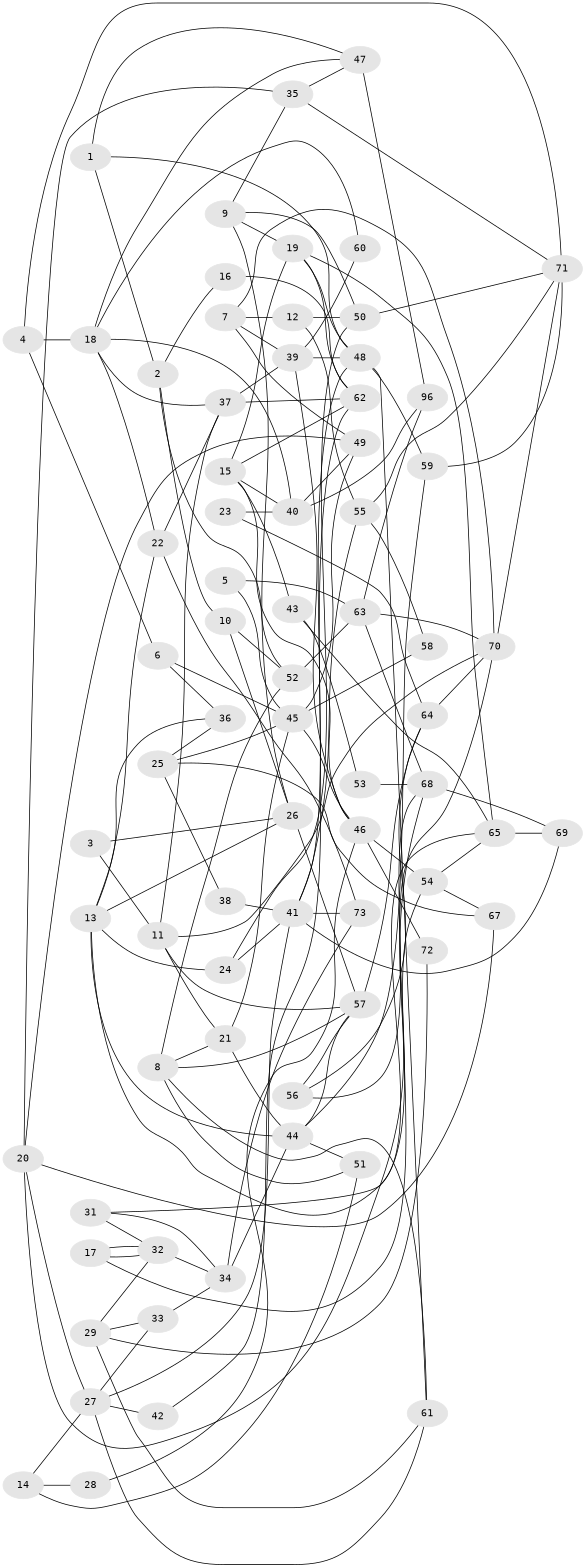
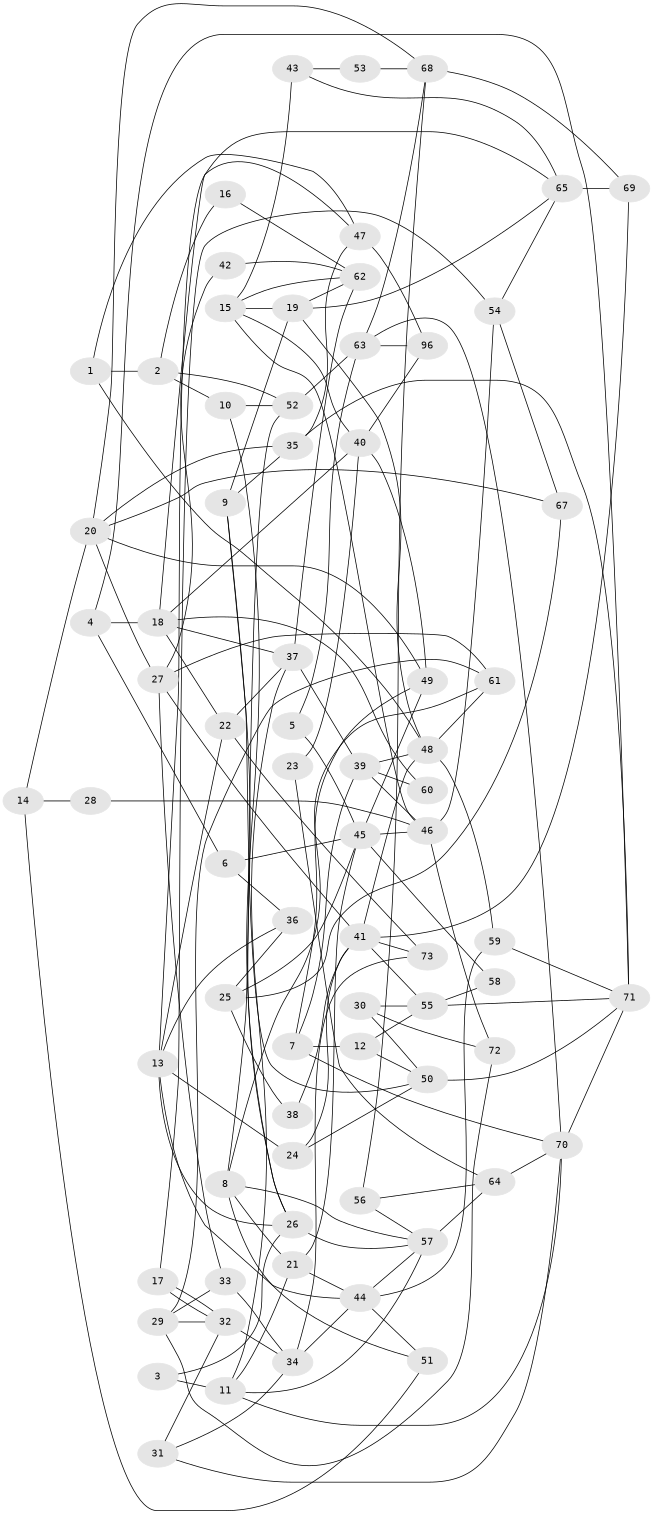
node "30": added
edge "27" -- "14": now "20" -- "14"
